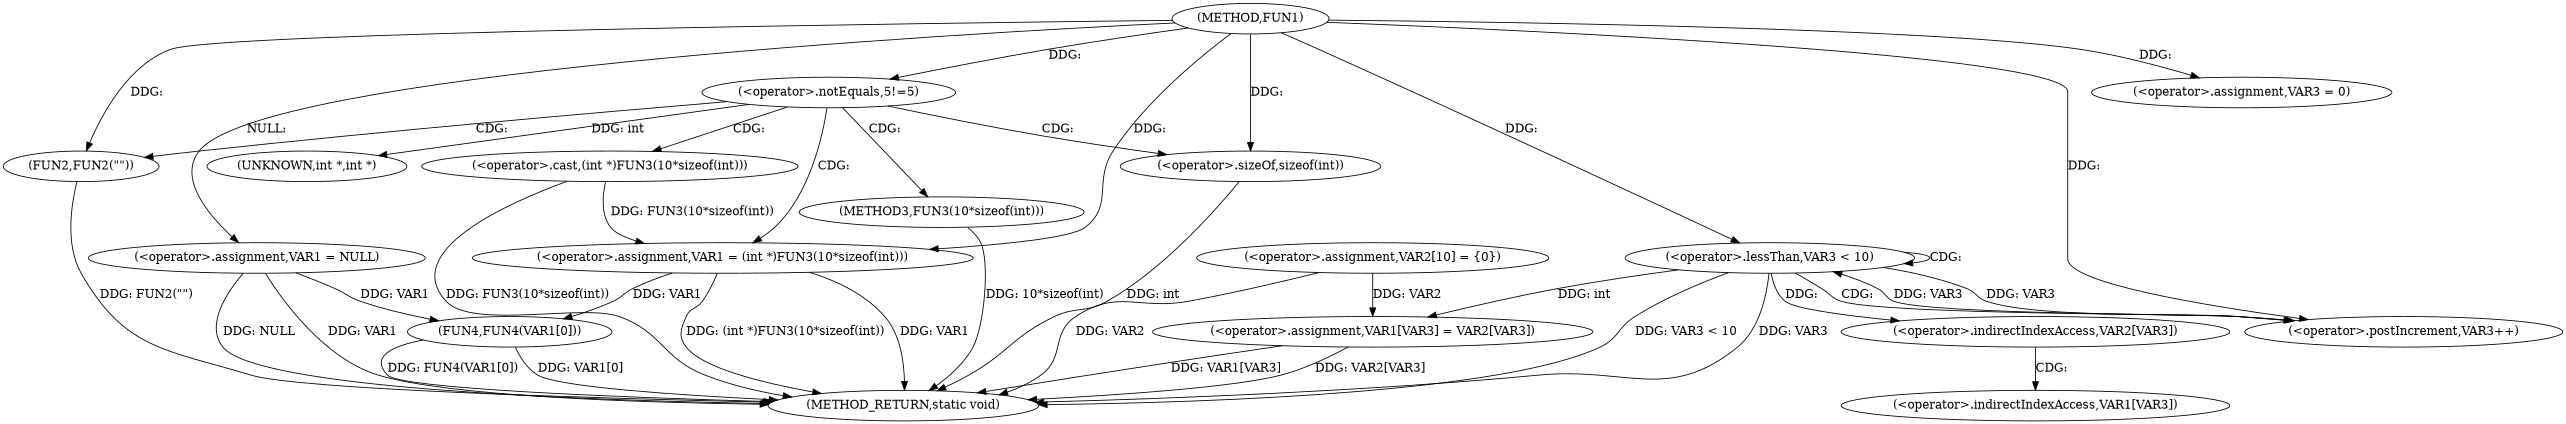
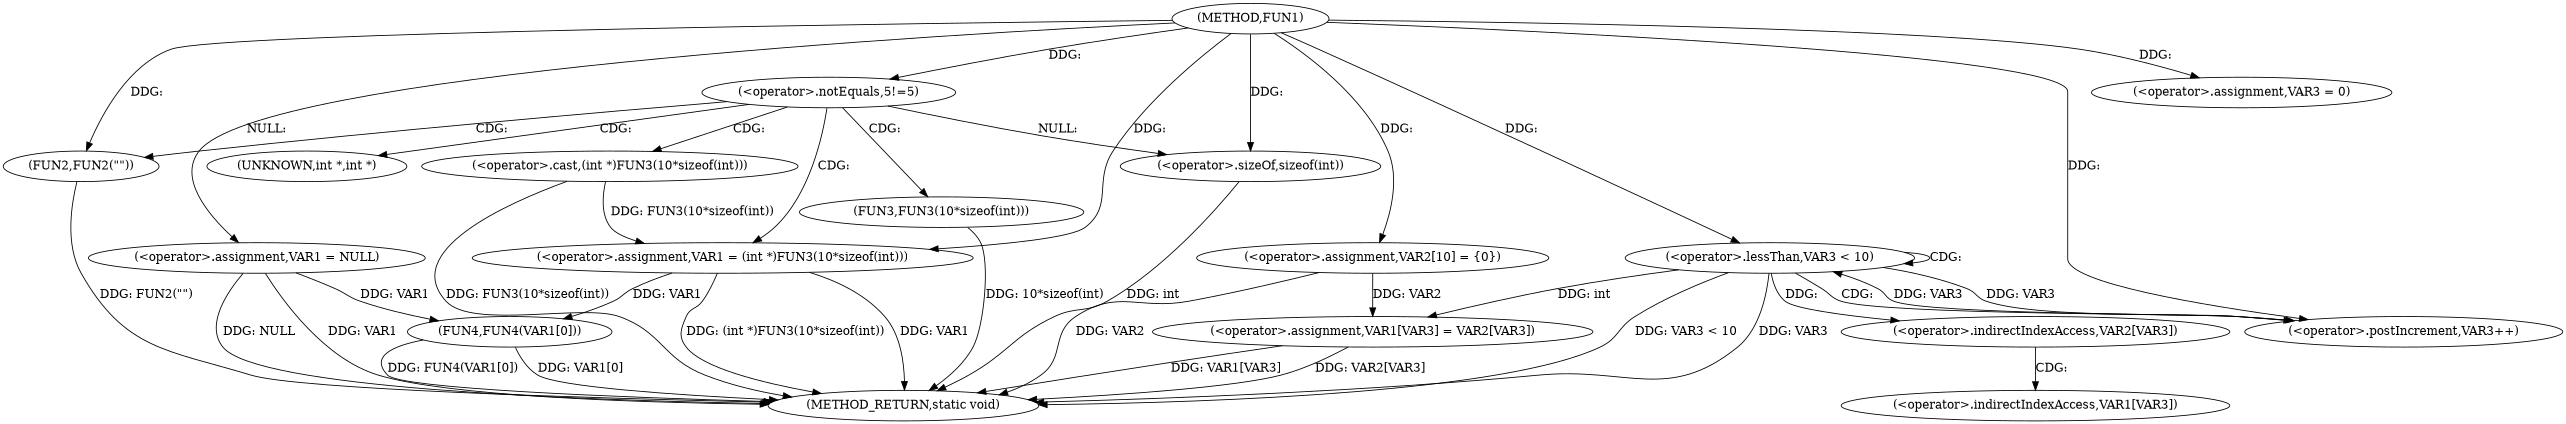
edge "(METHOD,FUN1)" -> "(<operator>.assignment,VAR2[10] = {0})": added, label "DDG:"
edge "(<operator>.notEquals,5!=5)" -> "(UNKNOWN,int *,int *)": label "DDG: int" -> "CDG: "
edge "(<operator>.notEquals,5!=5)" -> "(<operator>.sizeOf,sizeof(int))": label "CDG: " -> "NULL: "
node "(METHOD3,FUN3(10*sizeof(int)))": label "(METHOD3,FUN3(10*sizeof(int)))" -> "(FUN3,FUN3(10*sizeof(int)))"
